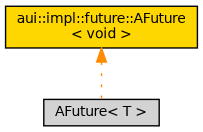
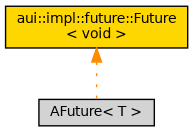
node "aui::impl::future::AFuture < void >": label "aui::impl::future::AFuture < void >" -> "aui::impl::future::Future < void >"
